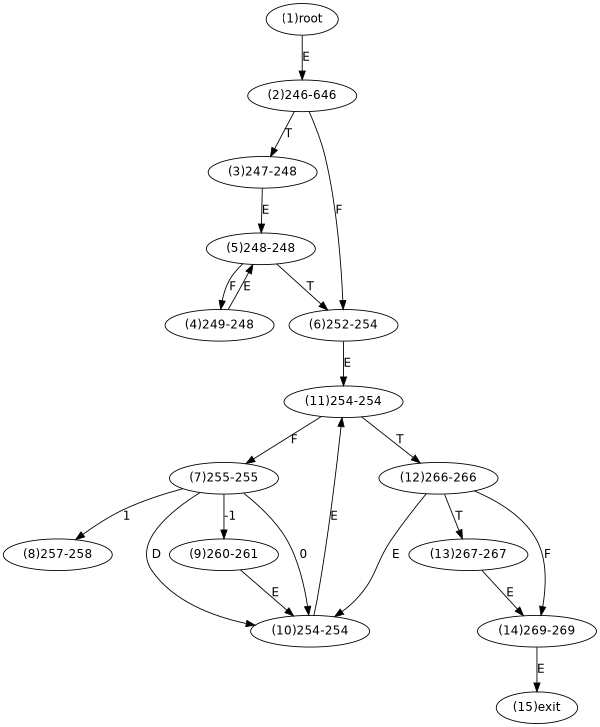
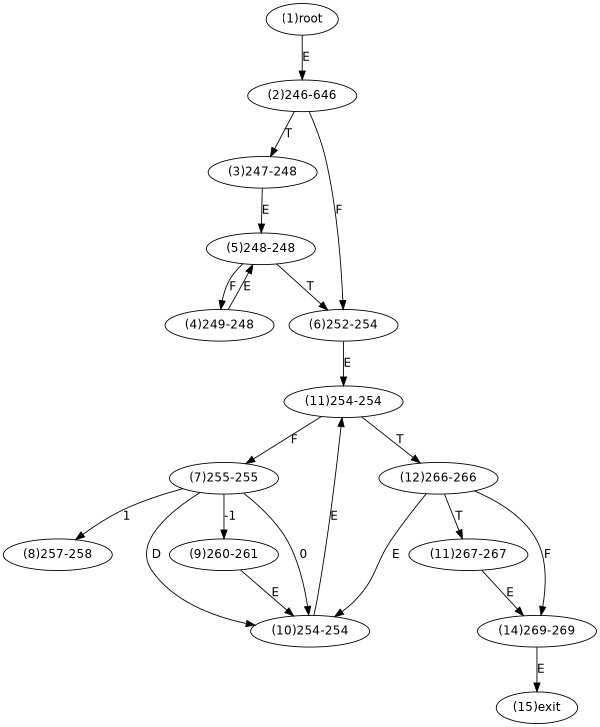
node "(13)267-267": label "(13)267-267" -> "(11)267-267"
